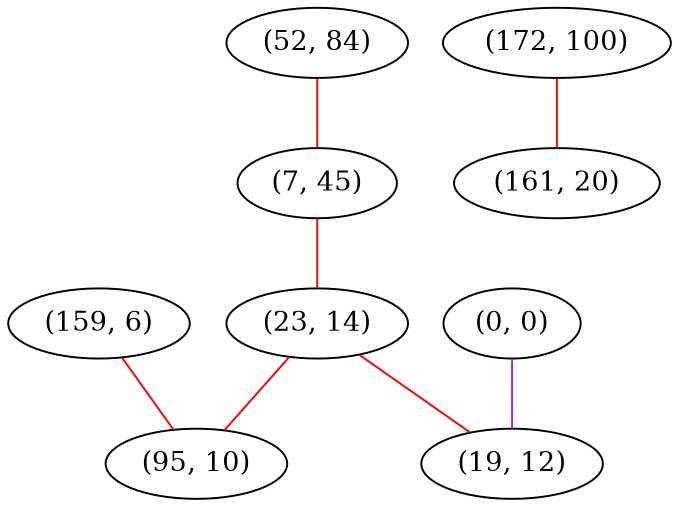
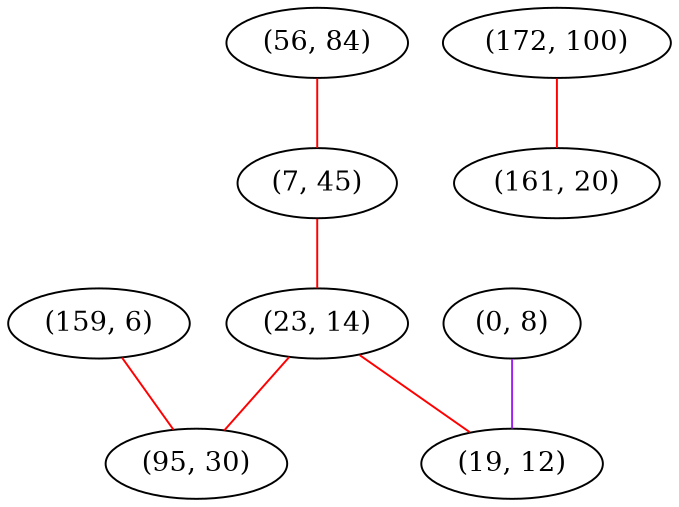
node "(52, 84)": label "(52, 84)" -> "(56, 84)"
node "(0, 0)": label "(0, 0)" -> "(0, 8)"
node "(95, 10)": label "(95, 10)" -> "(95, 30)"
